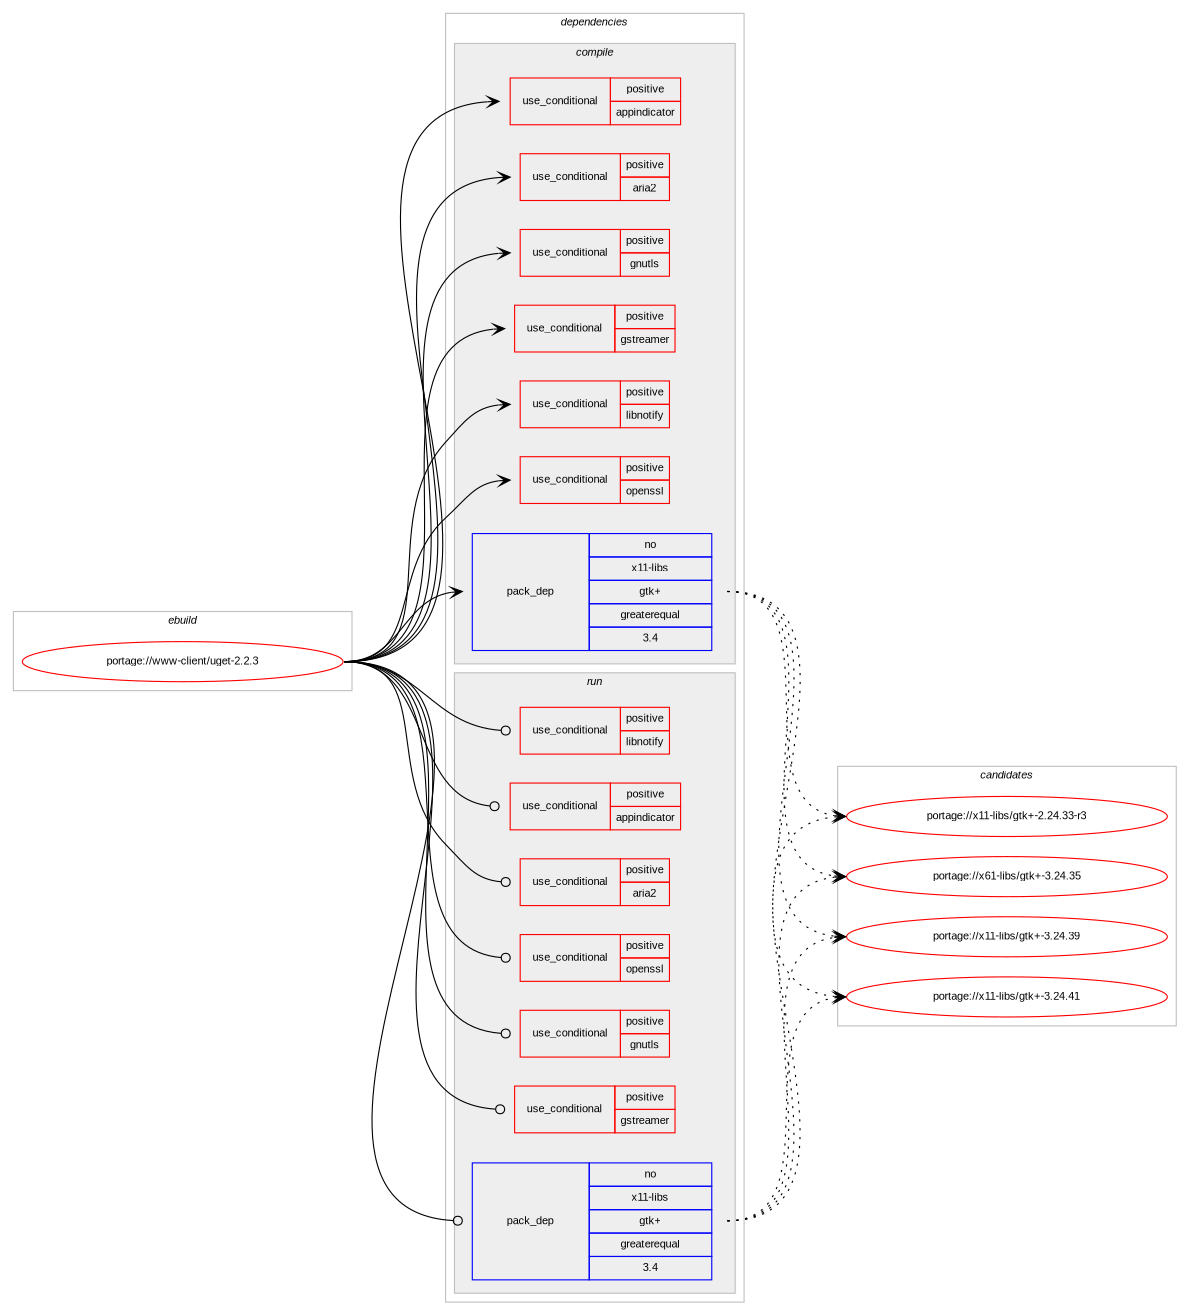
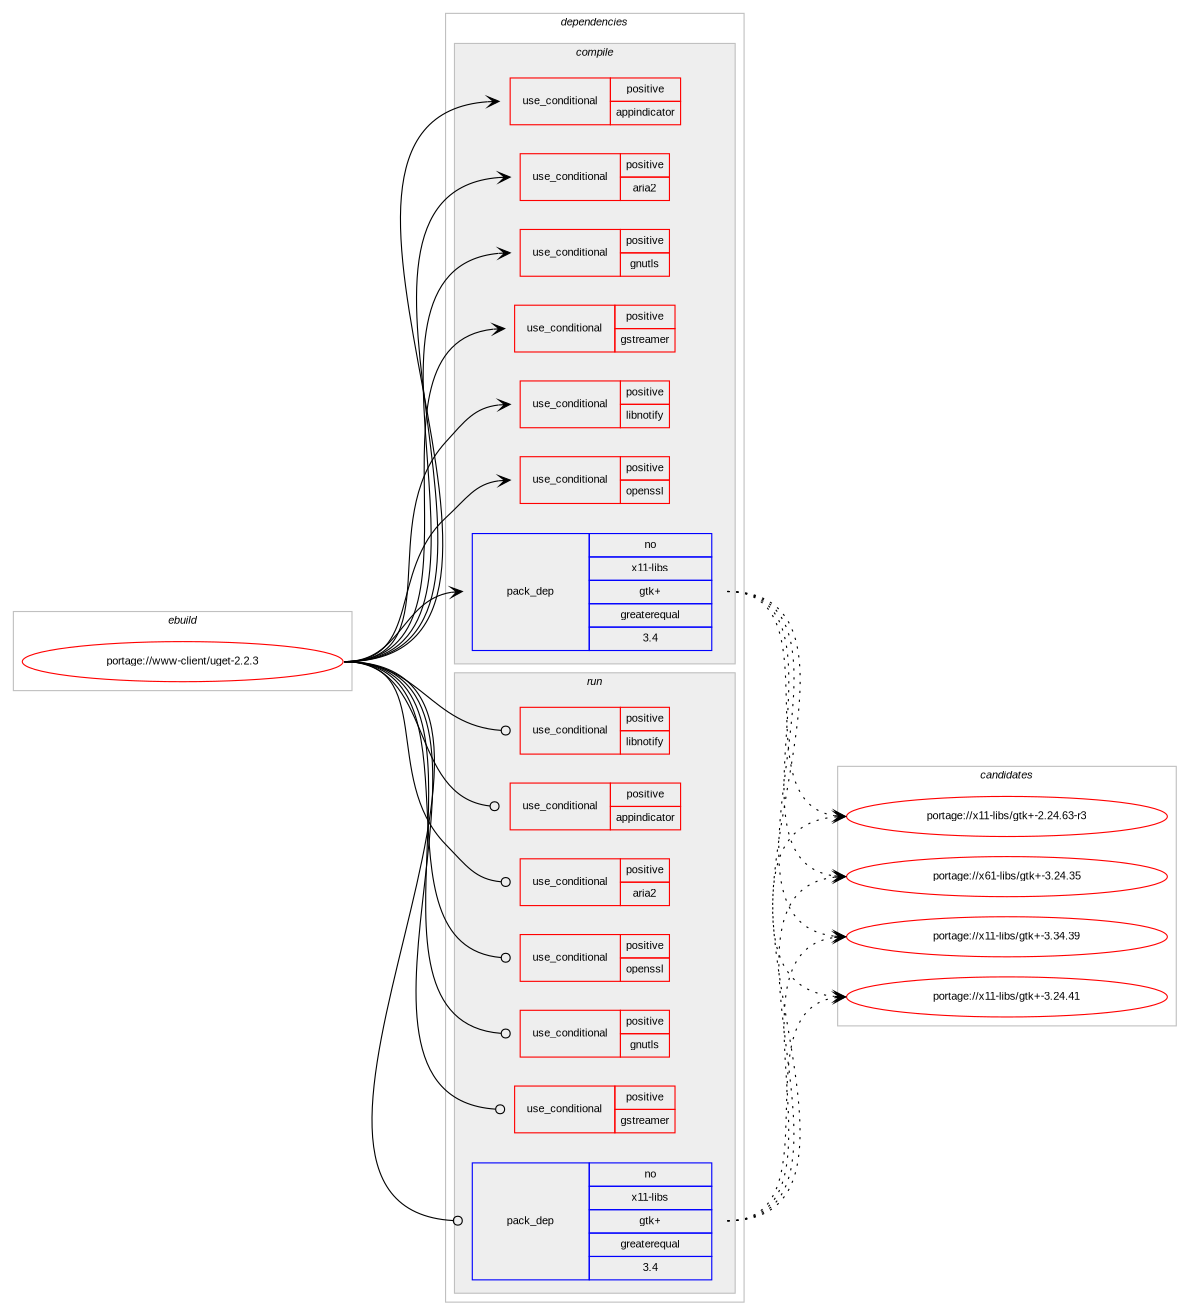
node "portage://x11-libs/gtk+-2.24.33-r3": label "portage://x11-libs/gtk+-2.24.33-r3" -> "portage://x11-libs/gtk+-2.24.63-r3"
node "portage://x11-libs/gtk+-3.24.39": label "portage://x11-libs/gtk+-3.24.39" -> "portage://x11-libs/gtk+-3.34.39"
